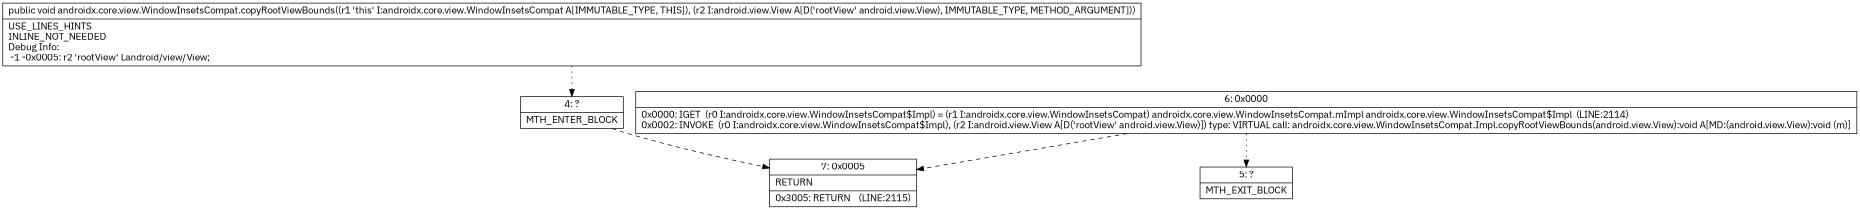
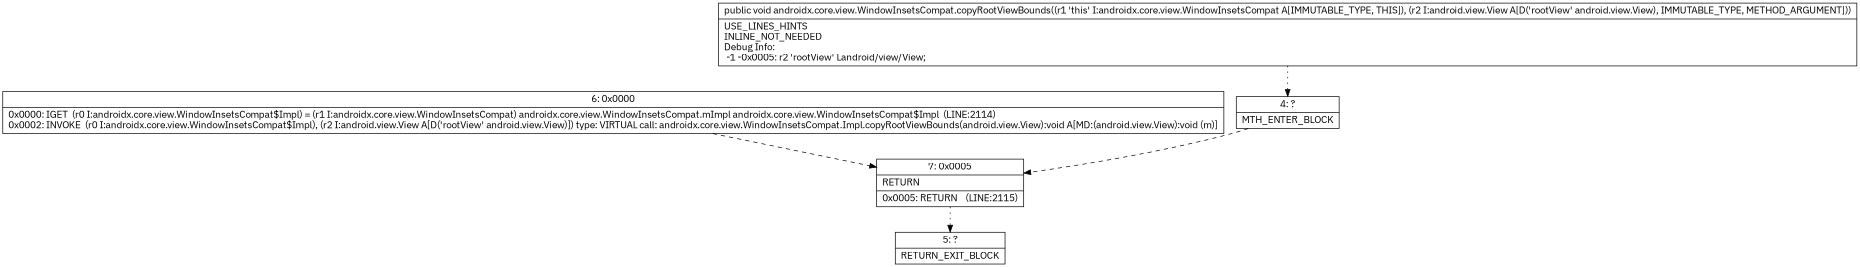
edge "6: 0x0000" -> "5: ?": now "7: 0x0005" -> "5: ?"
node "5: ?": text "MTH_EXIT_BLOCK" -> "RETURN_EXIT_BLOCK"
node "7: 0x0005": text "0x3005: RETURN    (LINE:2115)" -> "0x0005: RETURN    (LINE:2115)"
